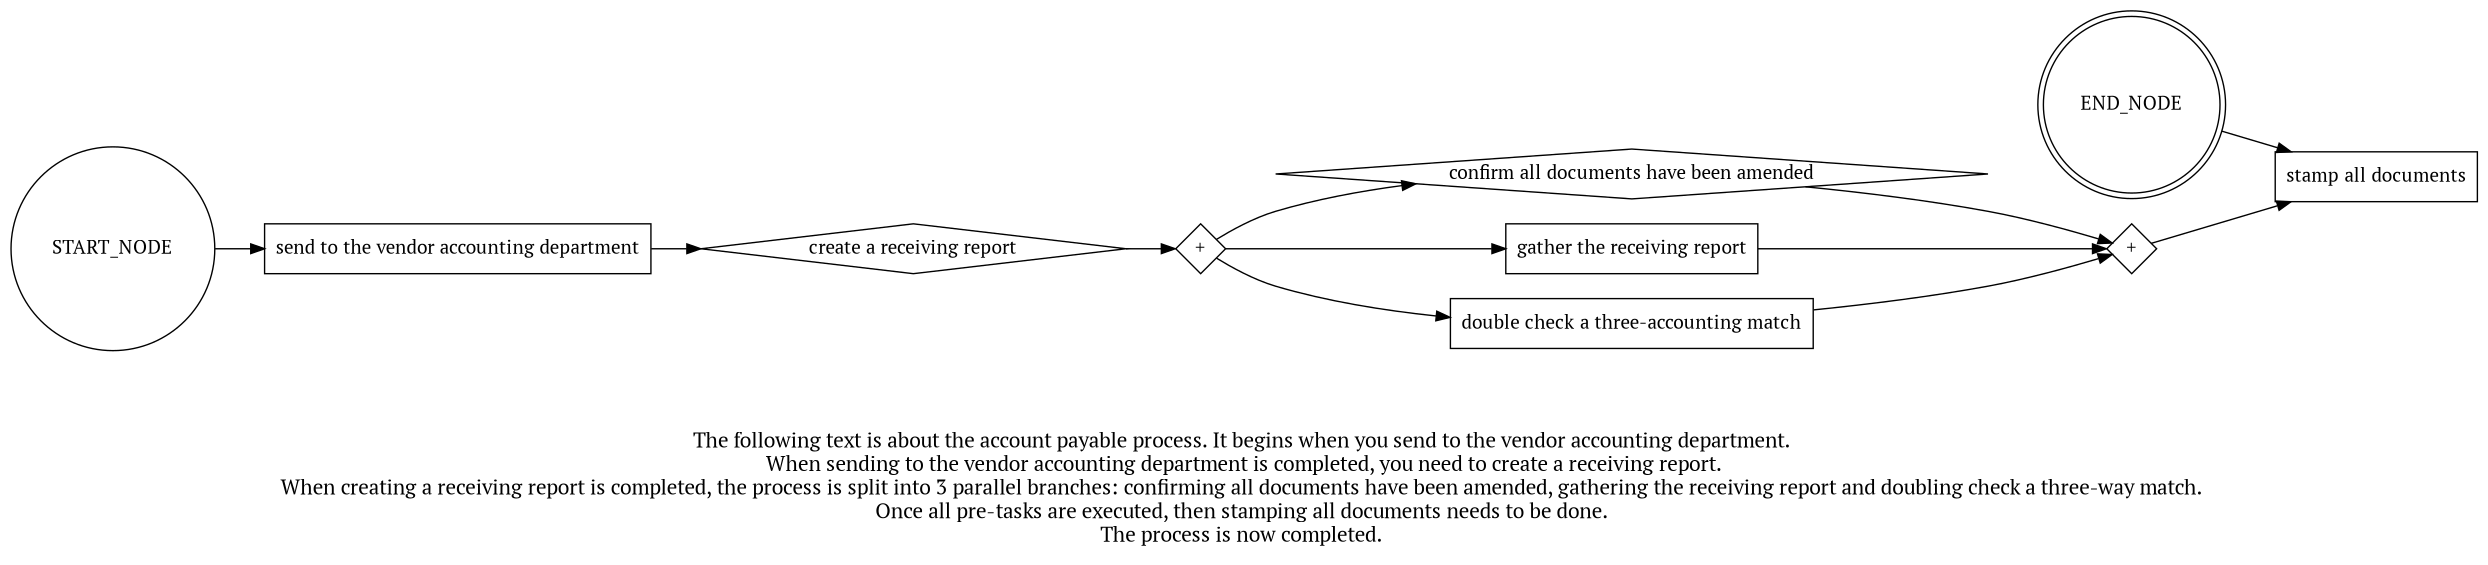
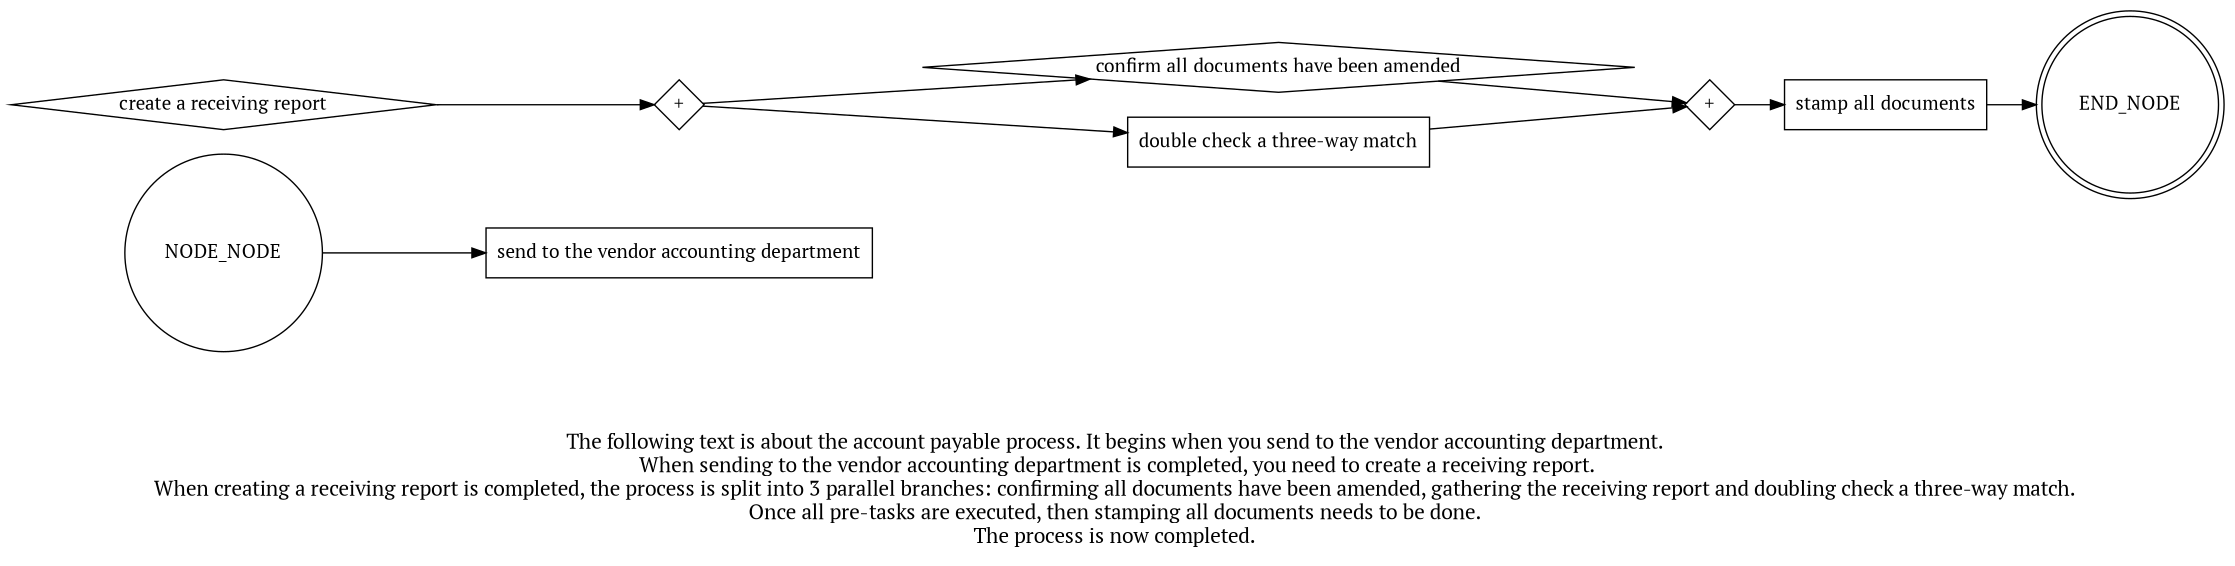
edge "END_NODE" -> "stamp all documents": reversed
node "START_NODE": label "START_NODE" -> "NODE_NODE"
edge "send to the vendor accounting department" -> "create a receiving report": removed
node "gather the receiving report": removed
node "double check a three-accounting match": label "double check a three-accounting match" -> "double check a three-way match"
